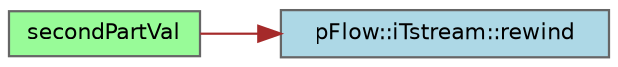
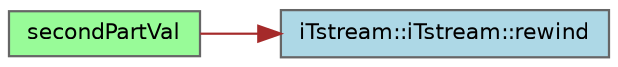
node "pFlow::iTstream::rewind": label "pFlow::iTstream::rewind" -> "iTstream::iTstream::rewind"
